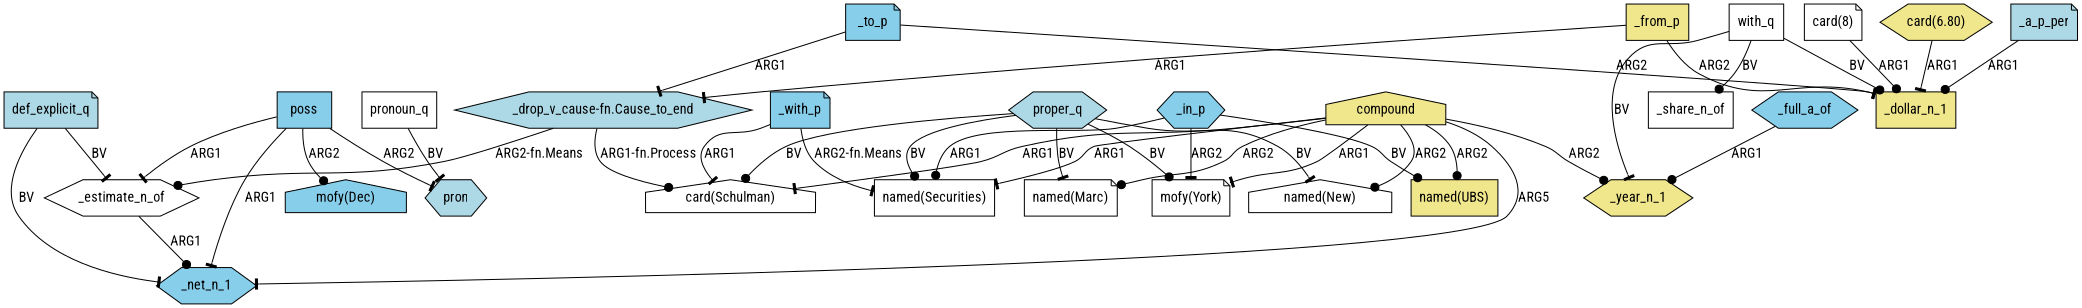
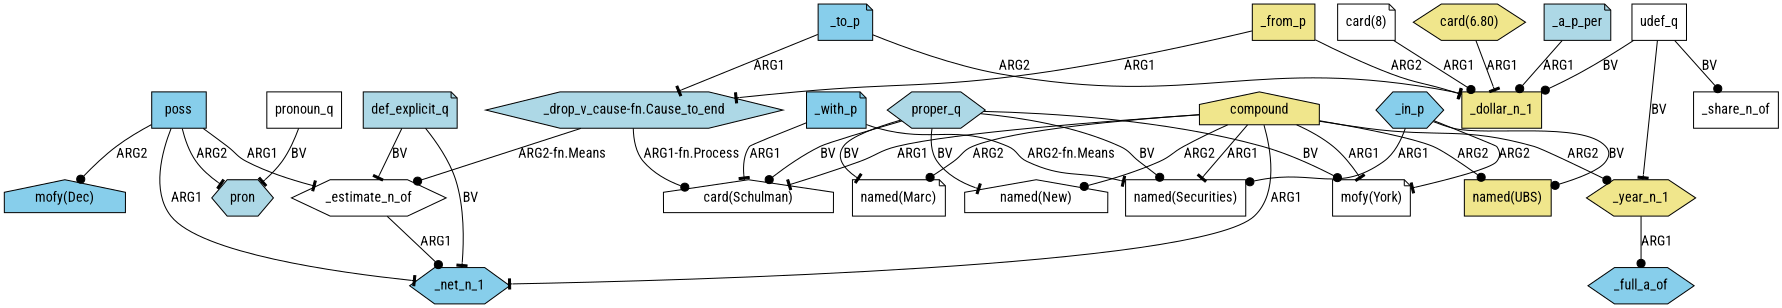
node "with_q": label "with_q" -> "udef_q"
edge "_full_a_of" -> "_year_n_1": reversed
edge "compound" -> "_net_n_1": label "ARG5" -> "ARG1"
